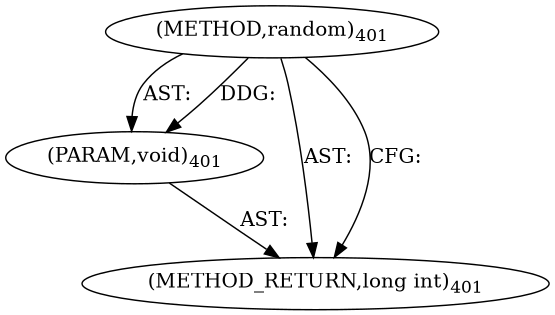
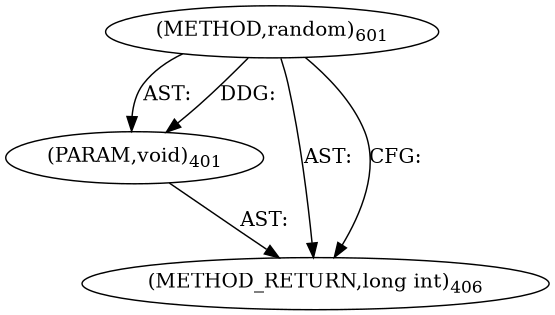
node "(METHOD,random)": text "401" -> "601"
node "(METHOD_RETURN,long int)": text "401" -> "406"
